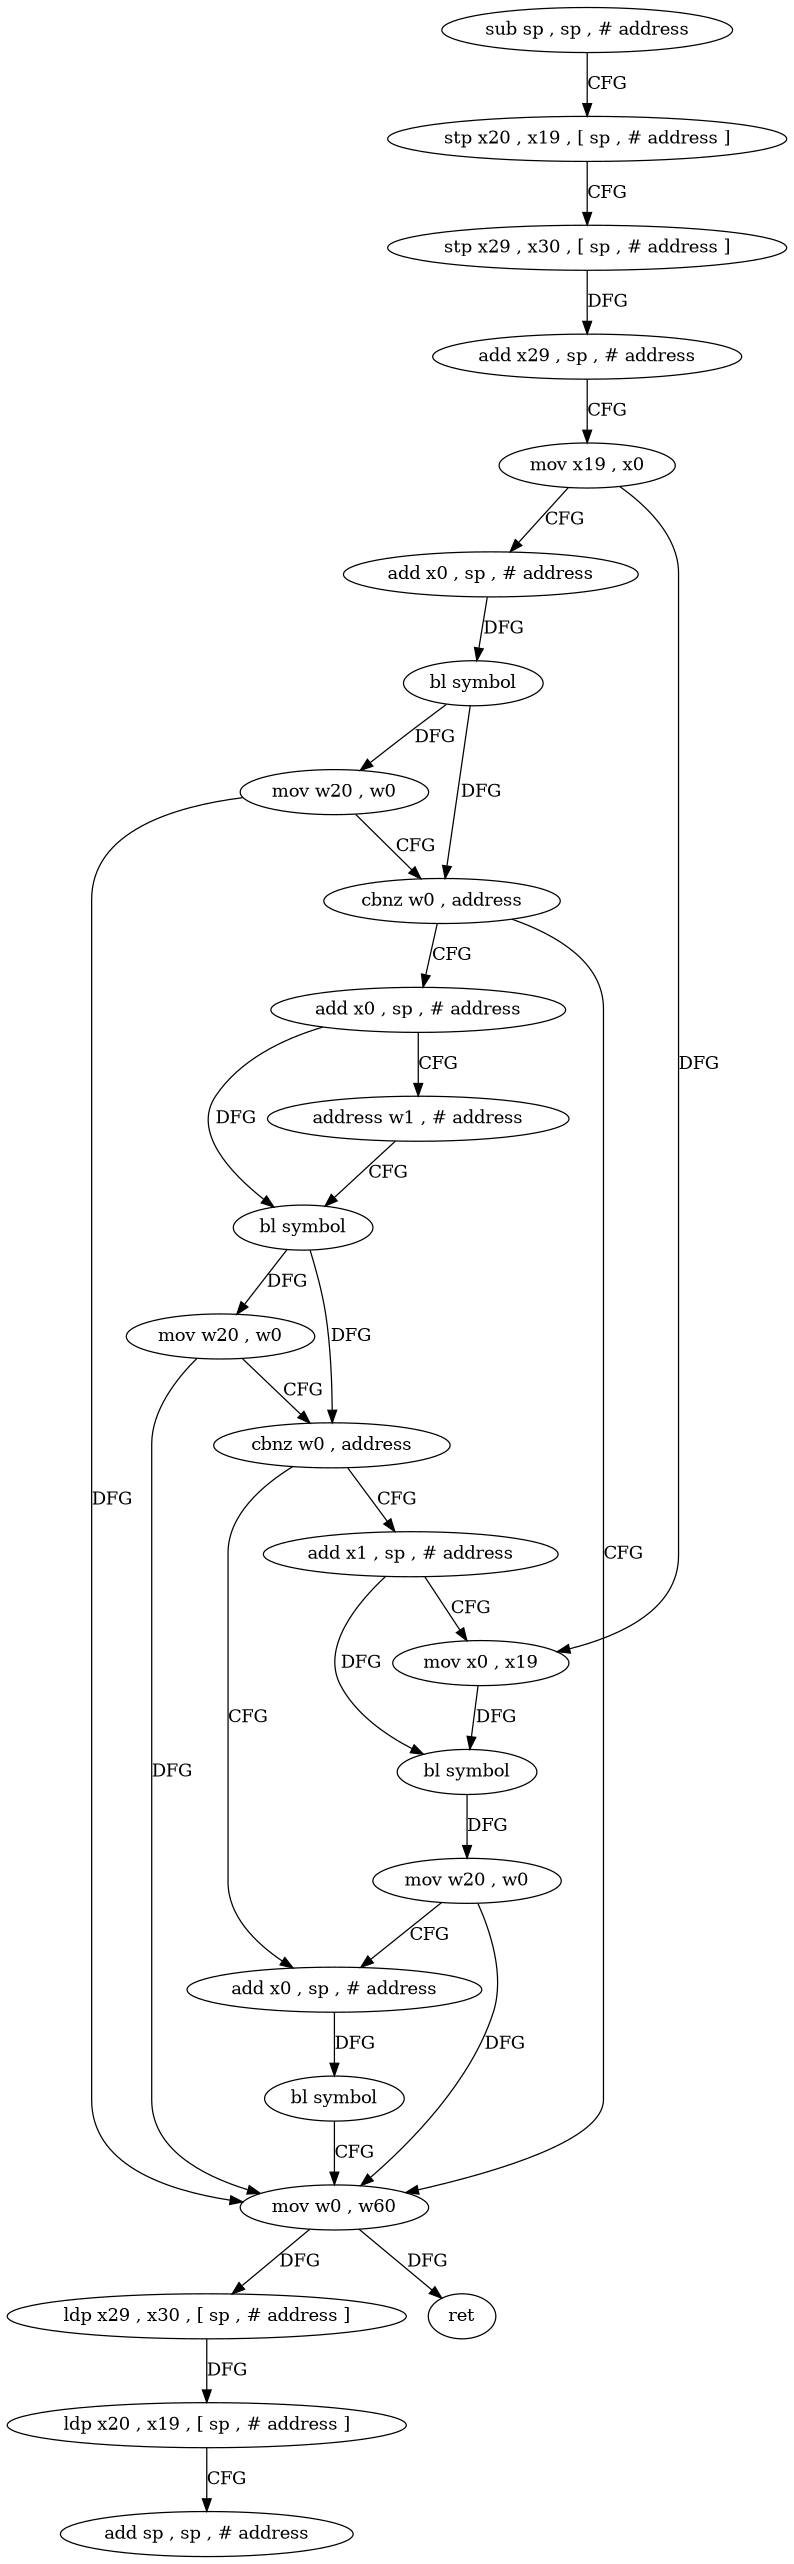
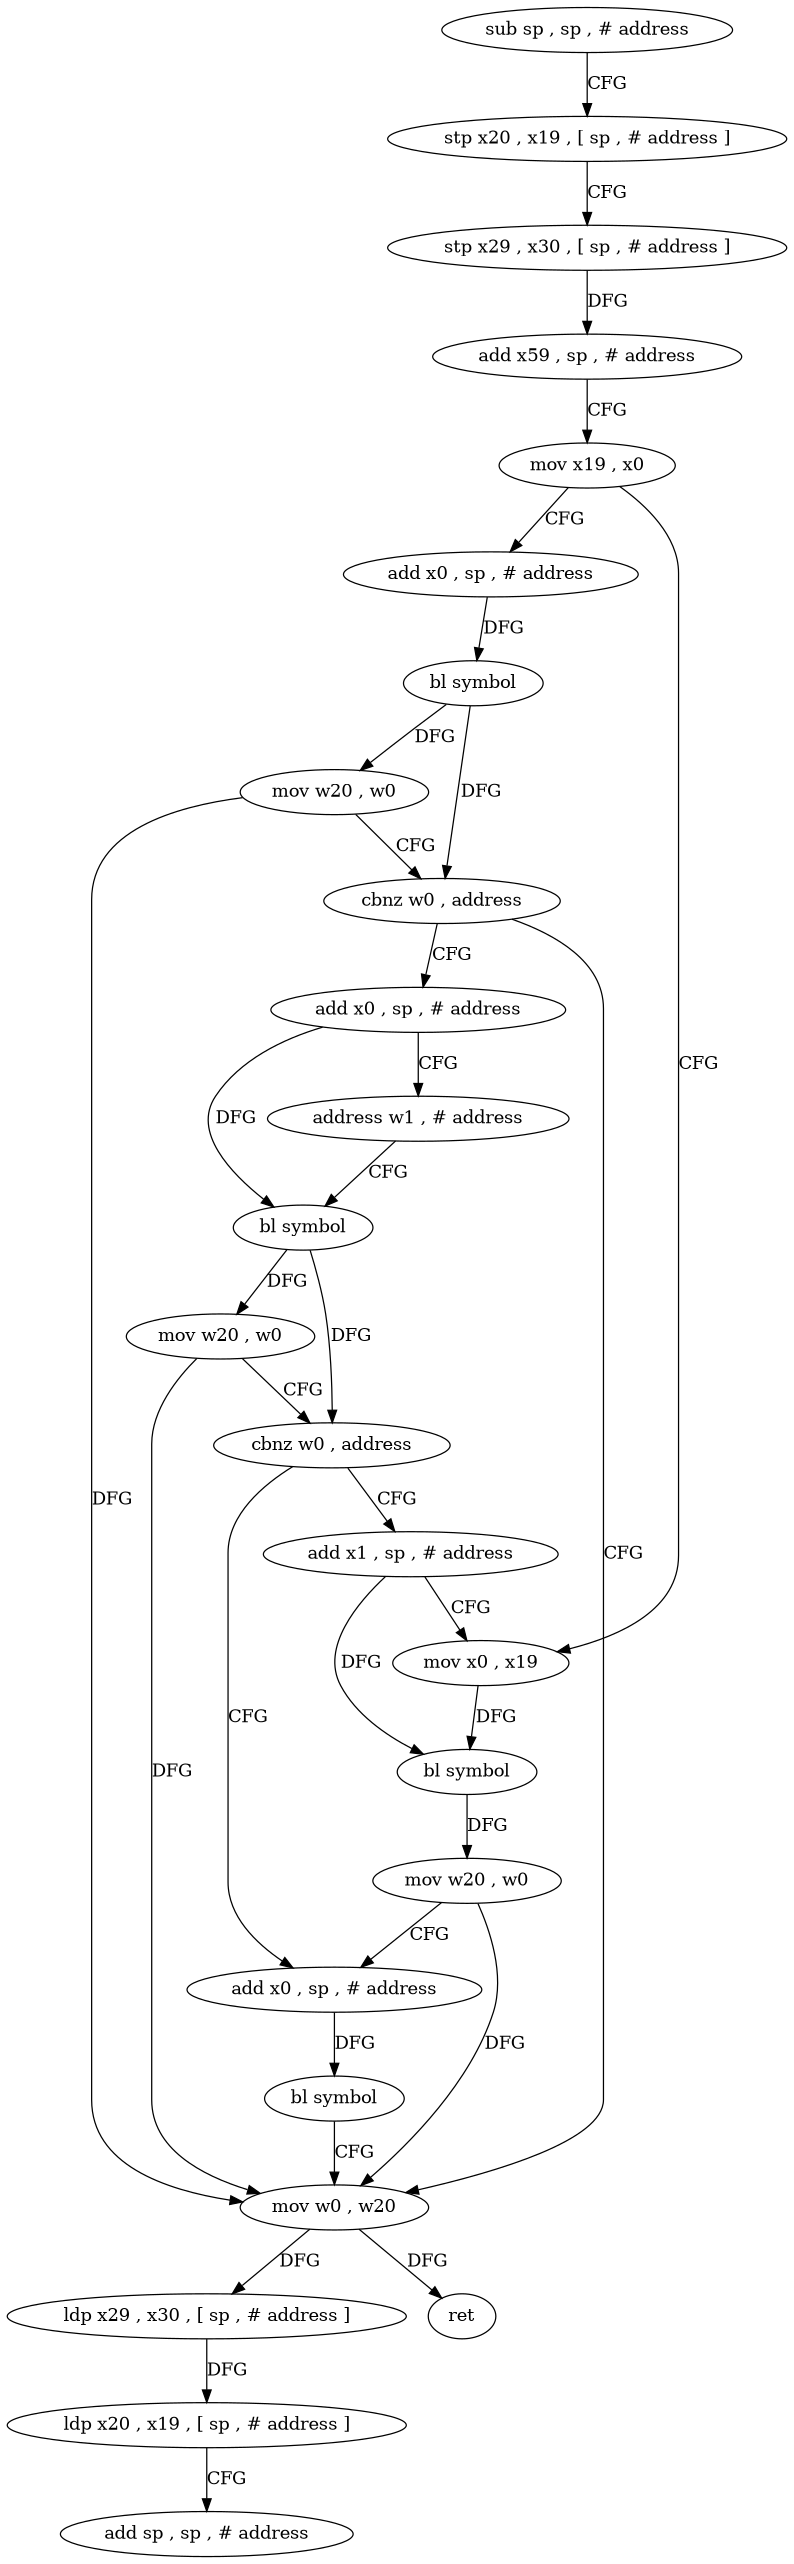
node "add x29 , sp , # address": label "add x29 , sp , # address" -> "add x59 , sp , # address"
edge "mov x19 , x0" -> "mov x0 , x19": label "DFG" -> "CFG"
node "mov w0 , w60": label "mov w0 , w60" -> "mov w0 , w20"
